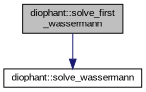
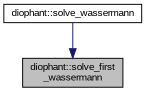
edge "diophant::solve_first _wassermann" -> "diophant::solve_wassermann": reversed
